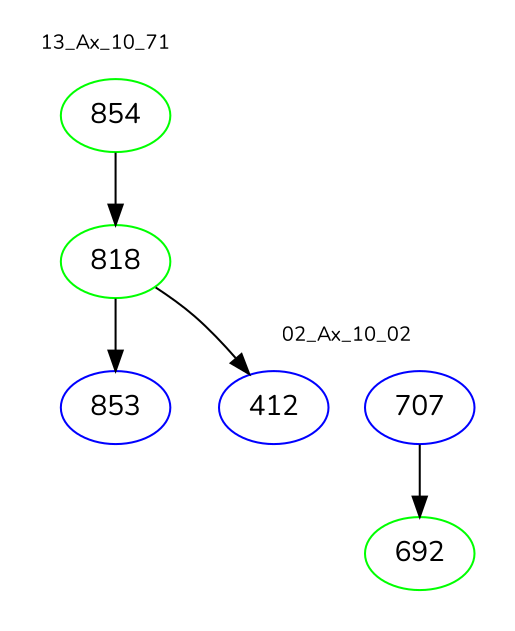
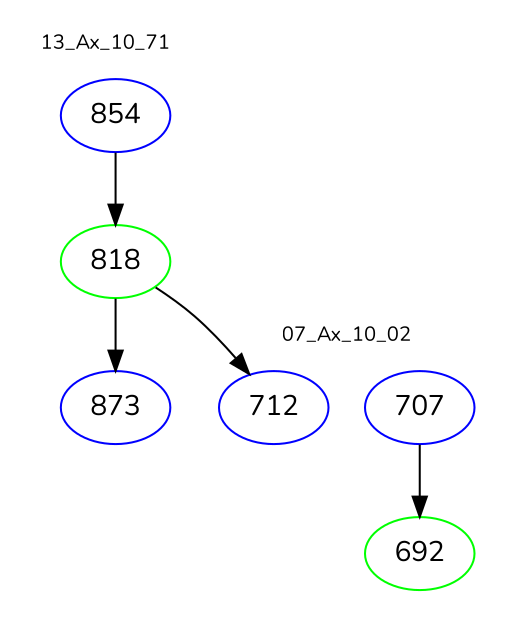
node "854": color green -> blue
cluster "02_Ax_10_02": label "02_Ax_10_02" -> "07_Ax_10_02"
node "853": label "853" -> "873"
node "412": label "412" -> "712"
